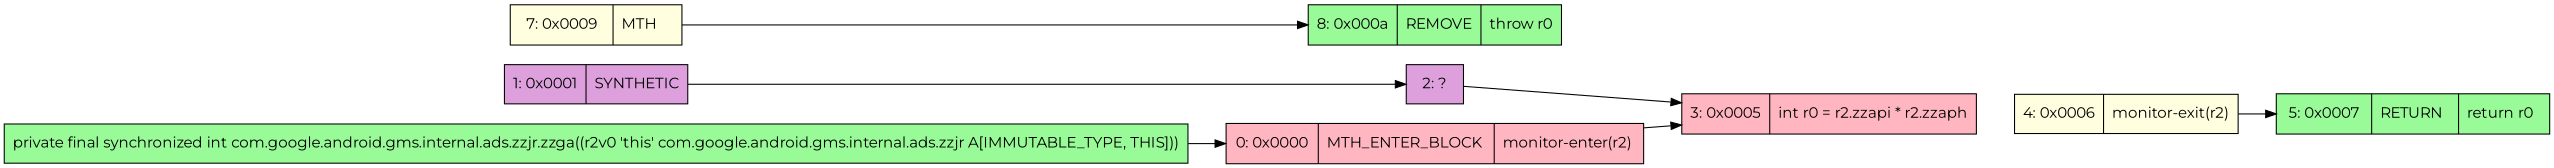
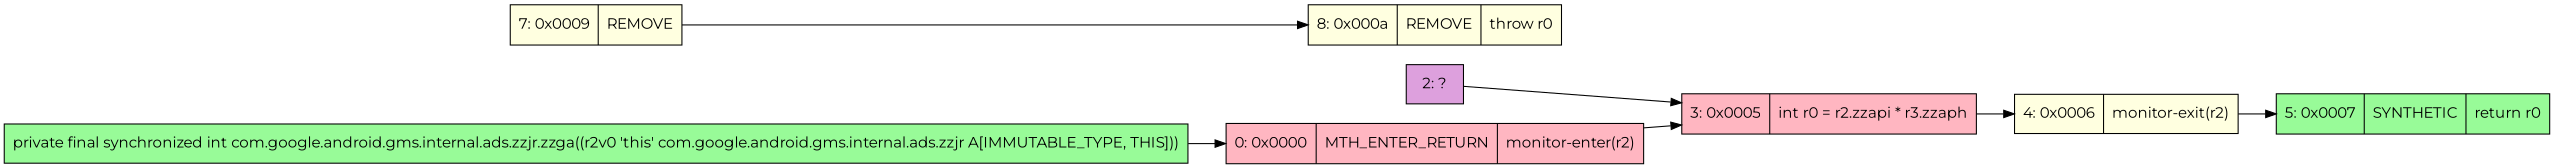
node "7: 0x0009": text "MTH" -> "REMOVE"
node "8: 0x000a": fillcolor palegreen -> lightyellow
node "1: 0x0001": removed
node "3: 0x0005": text "int r0 = r2.zzapi * r2.zzaph" -> "int r0 = r2.zzapi * r3.zzaph"
node "5: 0x0007": text "RETURN" -> "SYNTHETIC"
edge "3: 0x0005" -> "4: 0x0006": added
node "0: 0x0000": text "MTH_ENTER_BLOCK" -> "MTH_ENTER_RETURN"
